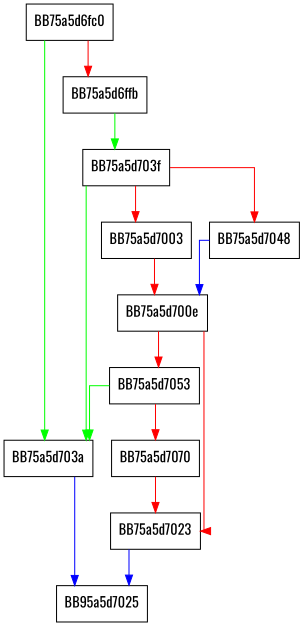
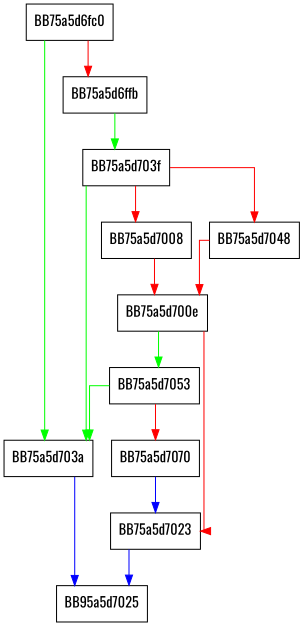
node "BB75a5d7003": label "BB75a5d7003" -> "BB75a5d7008"
edge "BB75a5d7048" -> "BB75a5d700e": color blue -> red
edge "BB75a5d700e" -> "BB75a5d7053": color red -> green
edge "BB75a5d7070" -> "BB75a5d7023": color red -> blue
